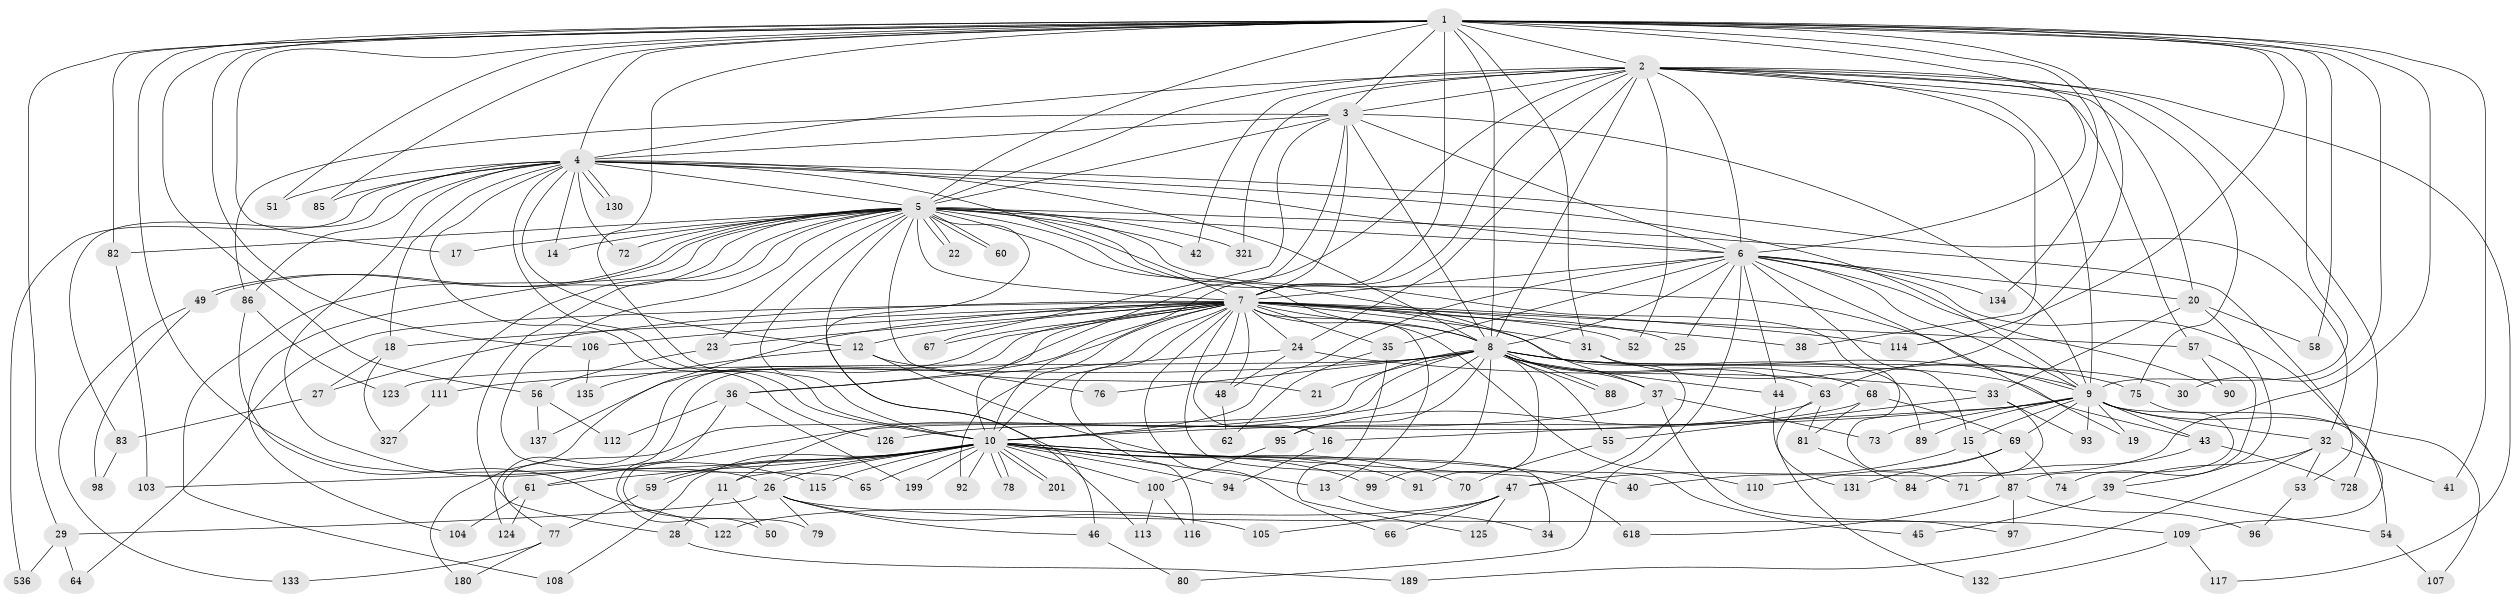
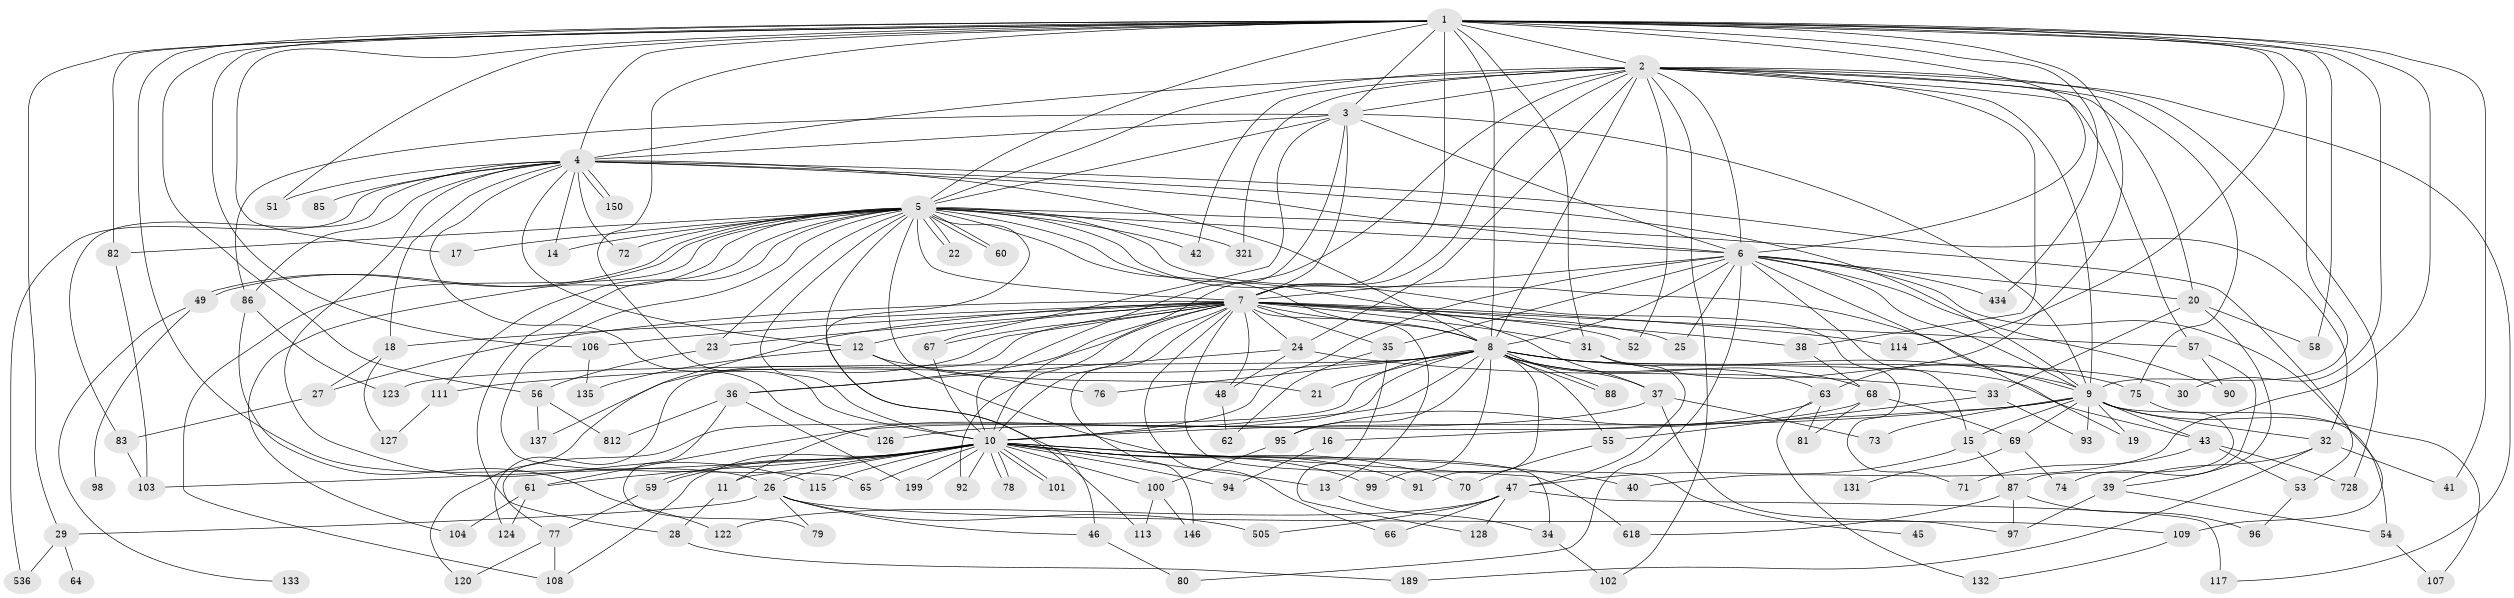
edge "1" -- "85": removed
edge "4" -- "5": removed
edge "4" -- "7": removed
node "130": label "130" -> "150"
edge "3" -- "8": removed
node "134": label "134" -> "434"
edge "7" -- "64": removed
edge "4" -- "10": now "67" -- "10"
edge "38" -- "68": added
node "44": removed
edge "7" -- "16": removed
node "327": label "327" -> "127"
node "112": label "112" -> "812"
node "89": removed
edge "83" -- "98": now "83" -- "103"
edge "32" -- "53": now "43" -- "53"
node "201": label "201" -> "101"
node "110": removed
node "84": removed
edge "39" -- "45": now "39" -- "97"
node "50": removed
node "116": label "116" -> "146"
node "105": label "105" -> "505"
node "125": label "125" -> "128"
edge "109" -- "117": now "47" -- "117"
edge "77" -- "133": now "77" -- "108"
node "180": label "180" -> "120"
node "102": added
